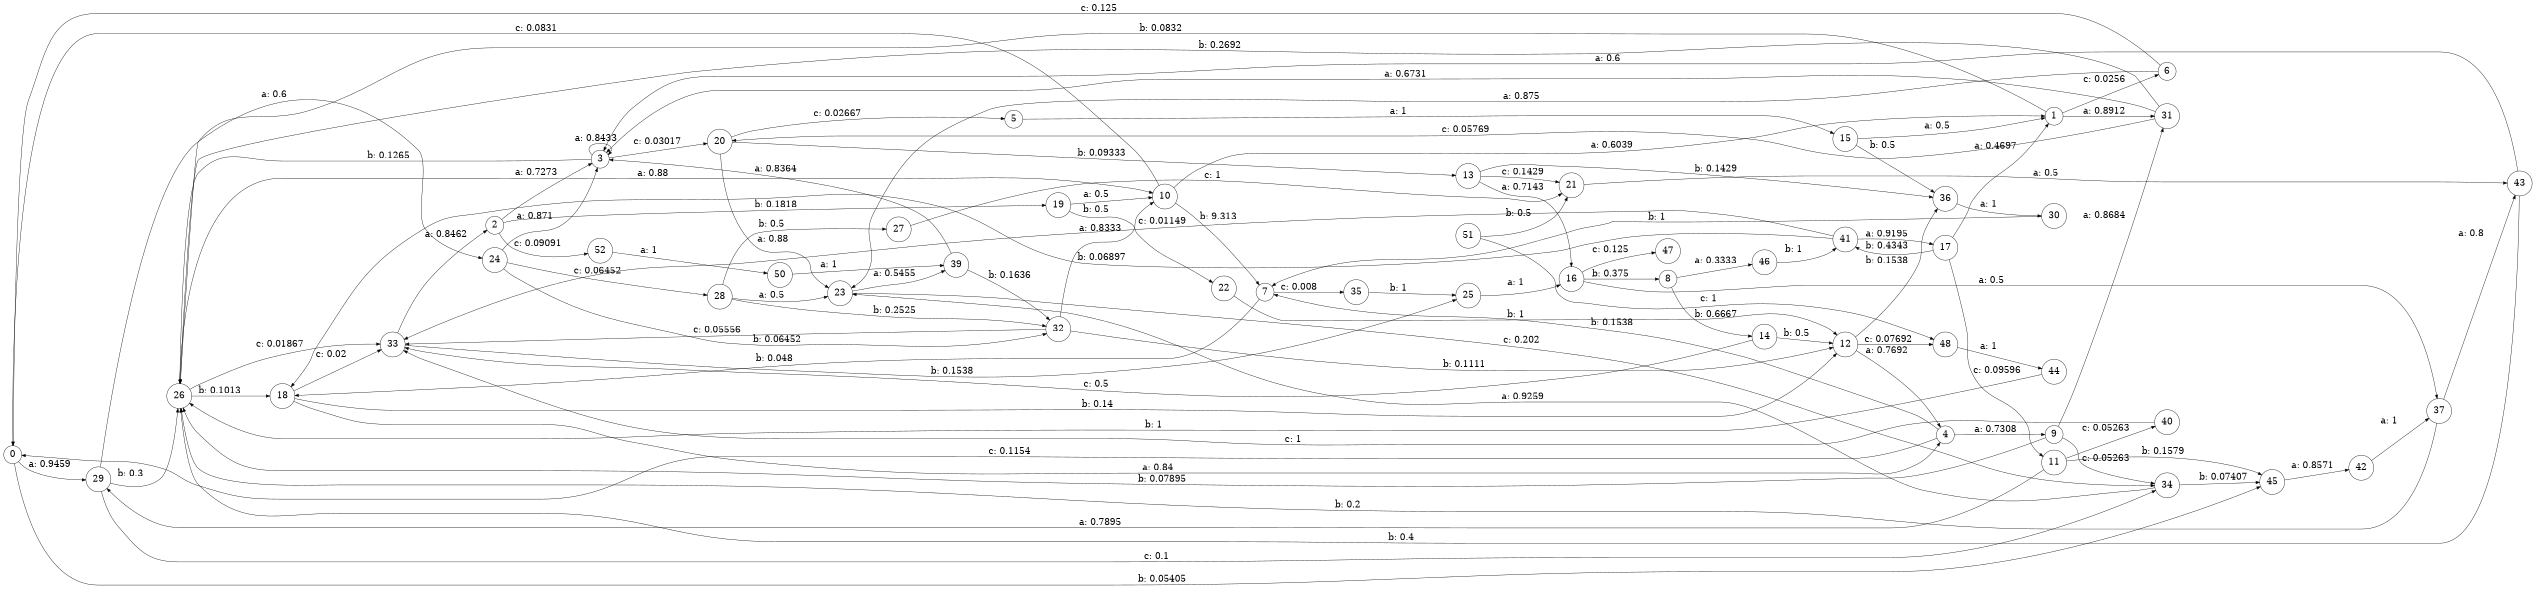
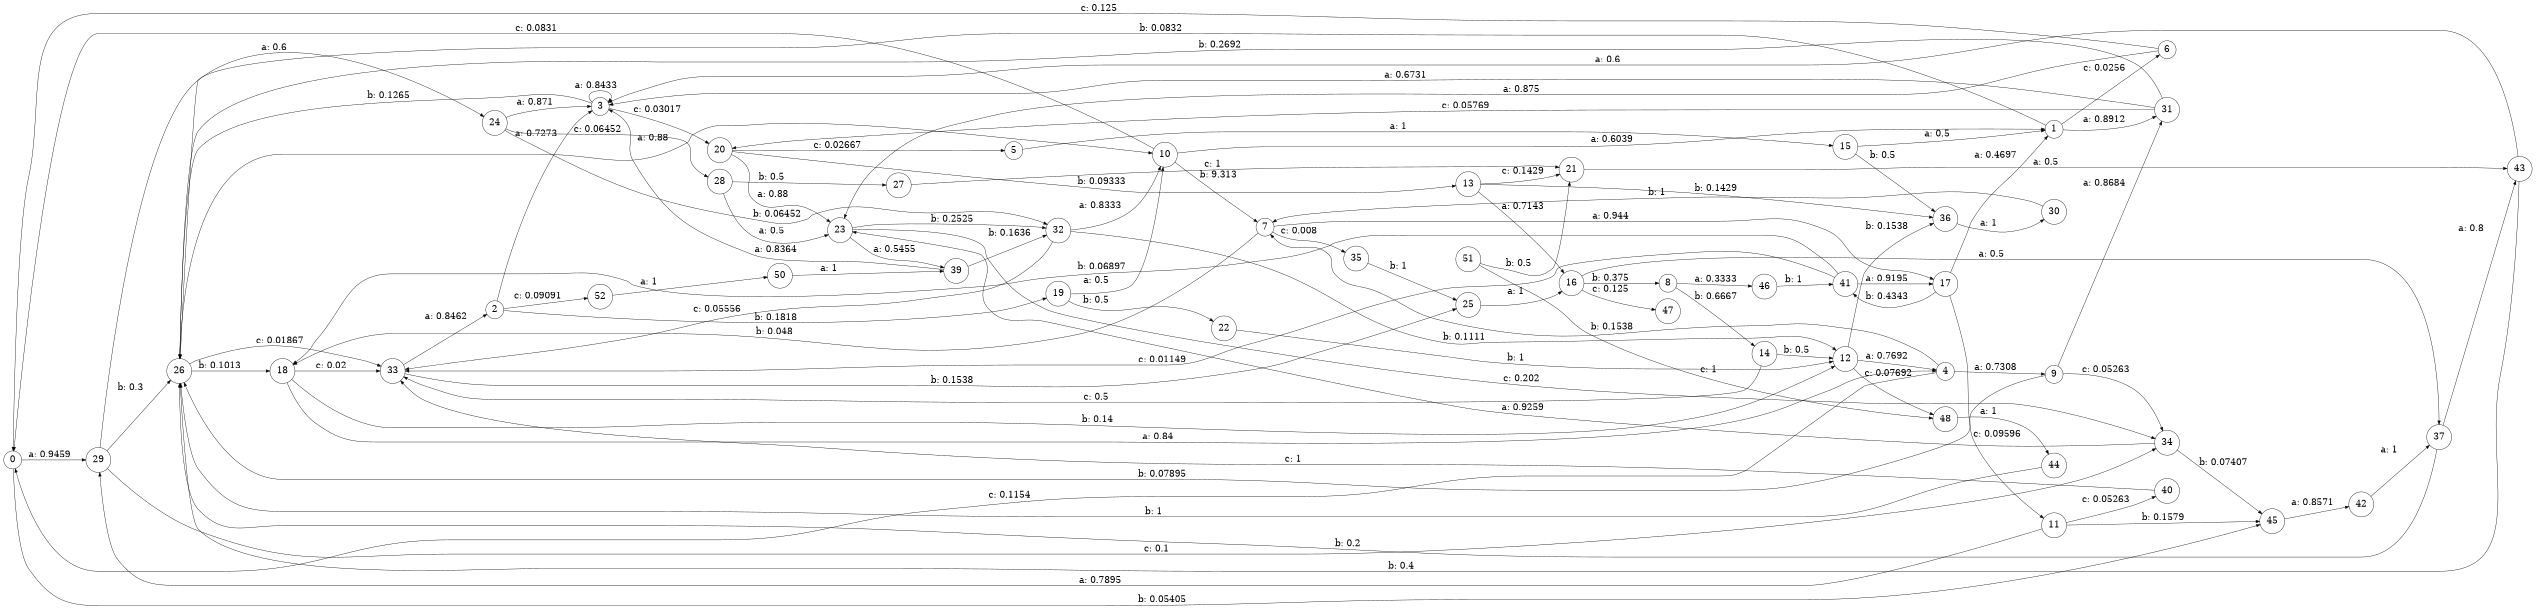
edge "7" -> "17": added, label "a: 0.944"
edge "28" -> "32": now "23" -> "32"
